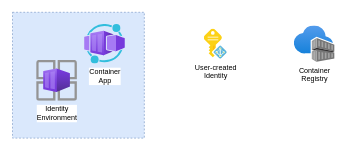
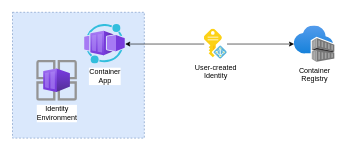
edge "User-created Identity" -> "Container App": added
edge "User-created Identity" -> "Container Registry": added
